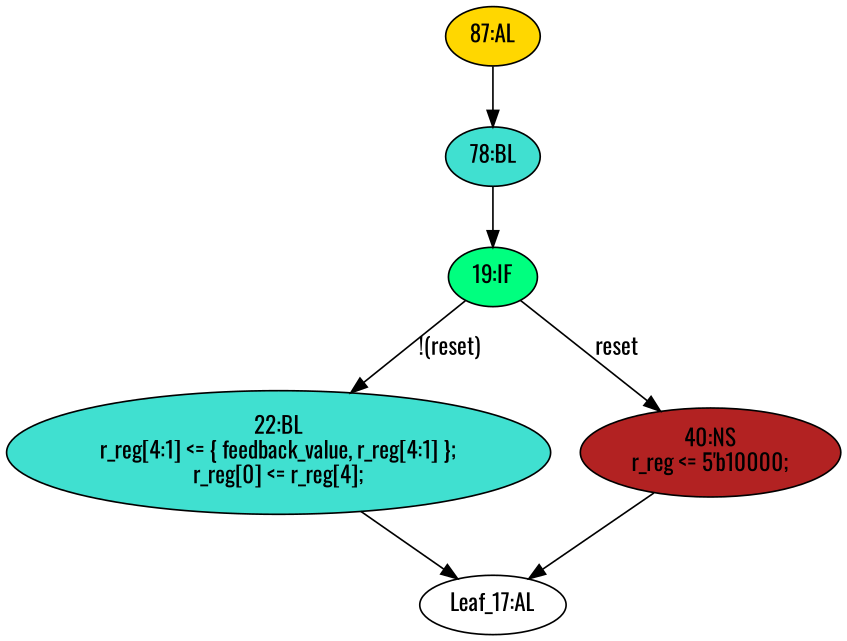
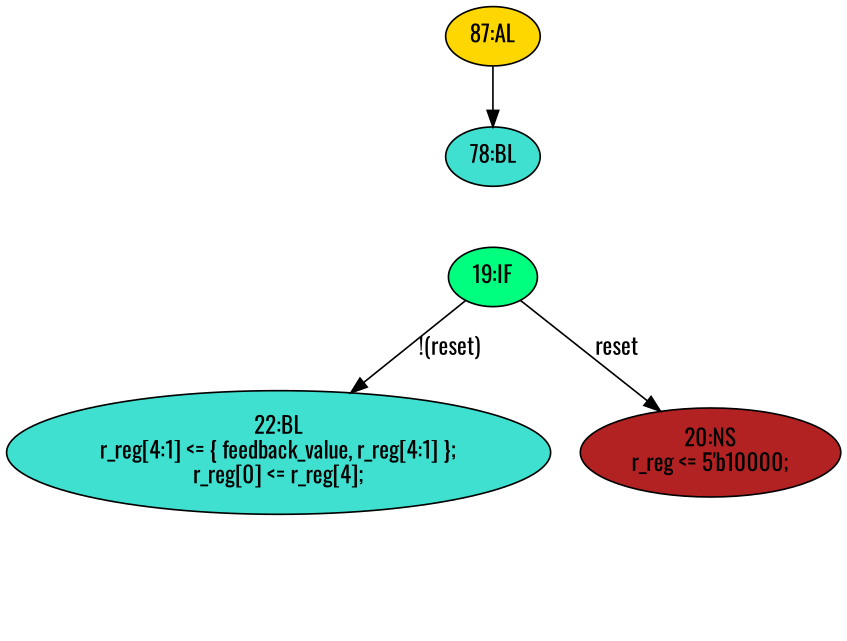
edge "78:BL" -> "19:IF": removed
node "40:NS r_reg <= 5'b10000;": label "40:NS r_reg <= 5'b10000;" -> "20:NS r_reg <= 5'b10000;"
node "Leaf_17:AL": removed
